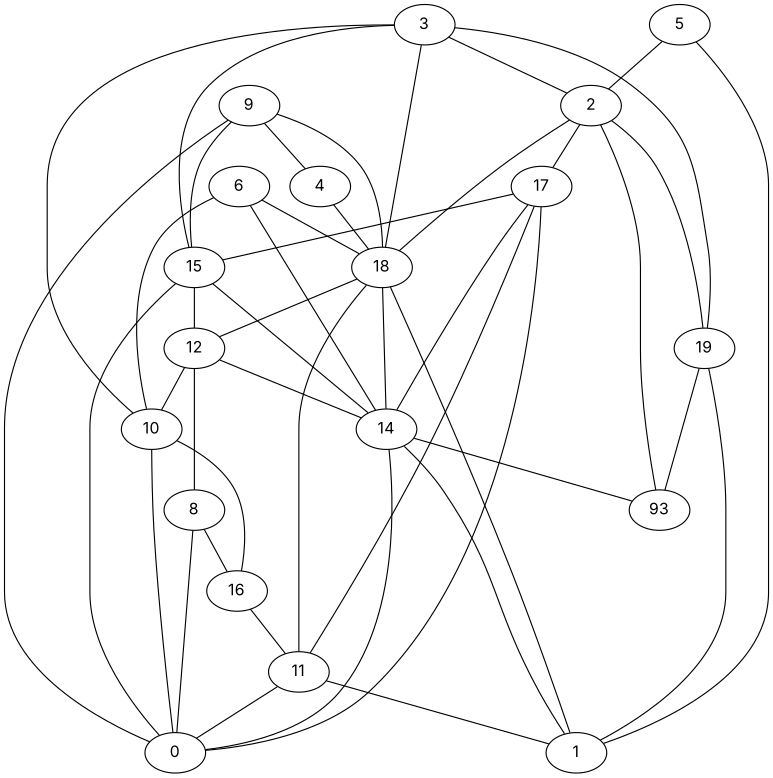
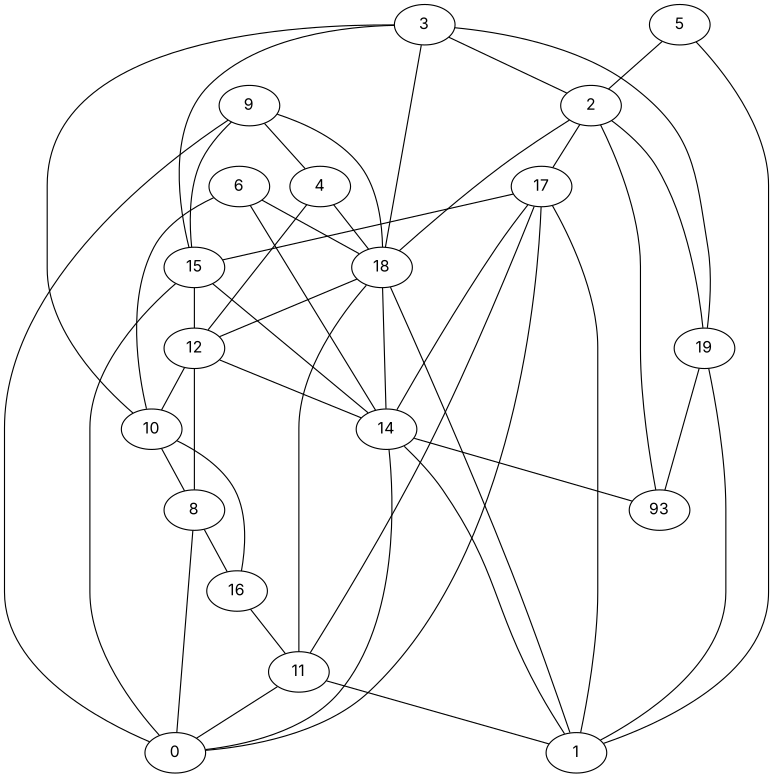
edge "4" -- "12": added
edge "17" -- "1": added
edge "10" -- "0": now "10" -- "8"
